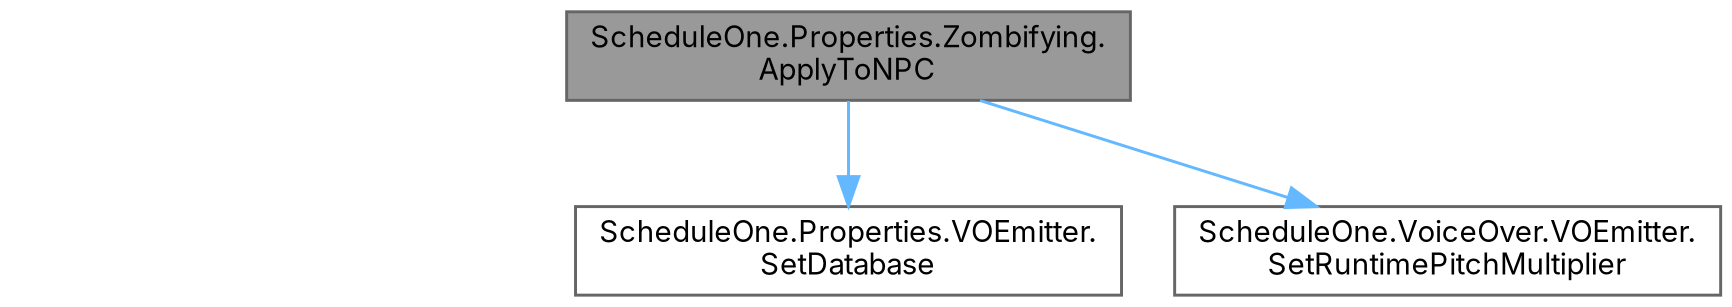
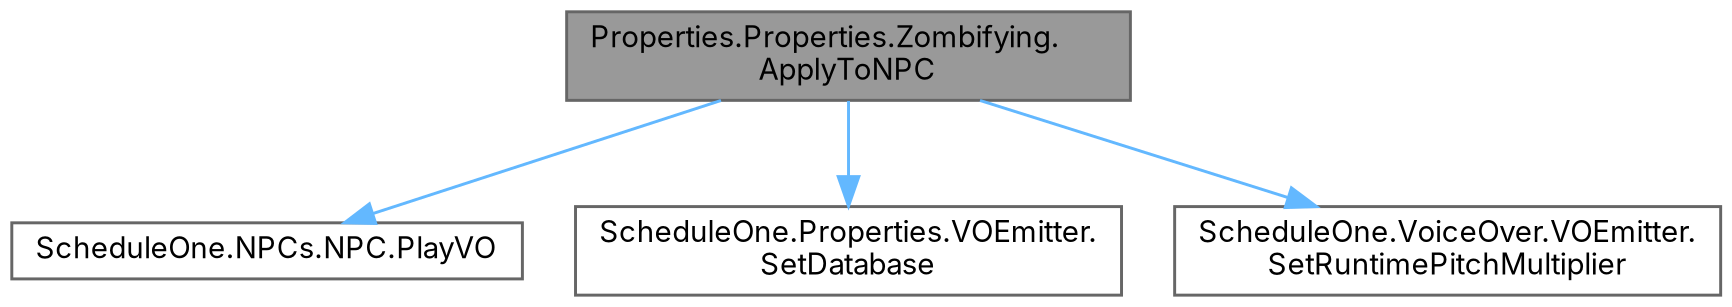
node "ScheduleOne.Properties.Zombifying. ApplyToNPC": label "ScheduleOne.Properties.Zombifying. ApplyToNPC" -> "Properties.Properties.Zombifying. ApplyToNPC"
node "ScheduleOne.NPCs.NPC.PlayVO": added
